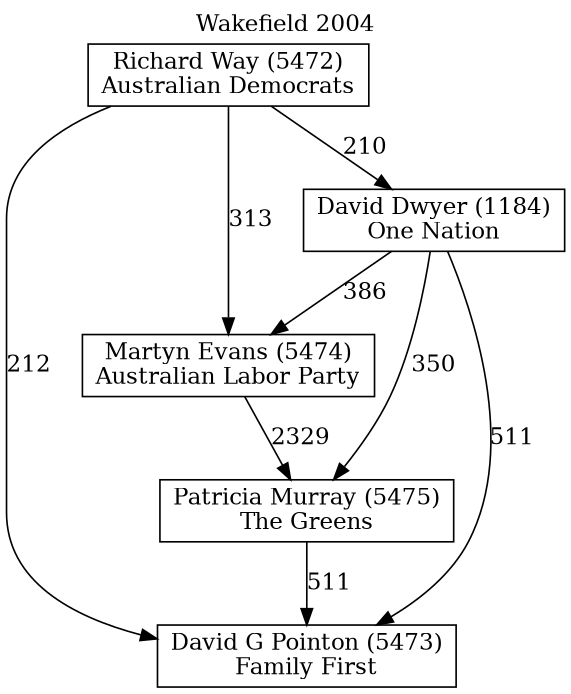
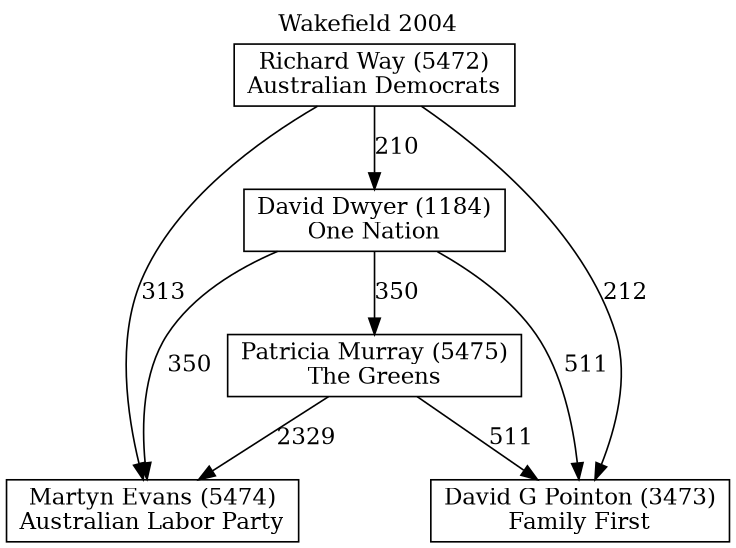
edge "David Dwyer (1184) One Nation" -> "Martyn Evans (5474) Australian Labor Party": label "386" -> "350"
edge "Martyn Evans (5474) Australian Labor Party" -> "Patricia Murray (5475) The Greens": reversed
node "David G Pointon (5473) Family First": label "David G Pointon (5473) Family First" -> "David G Pointon (3473) Family First"
